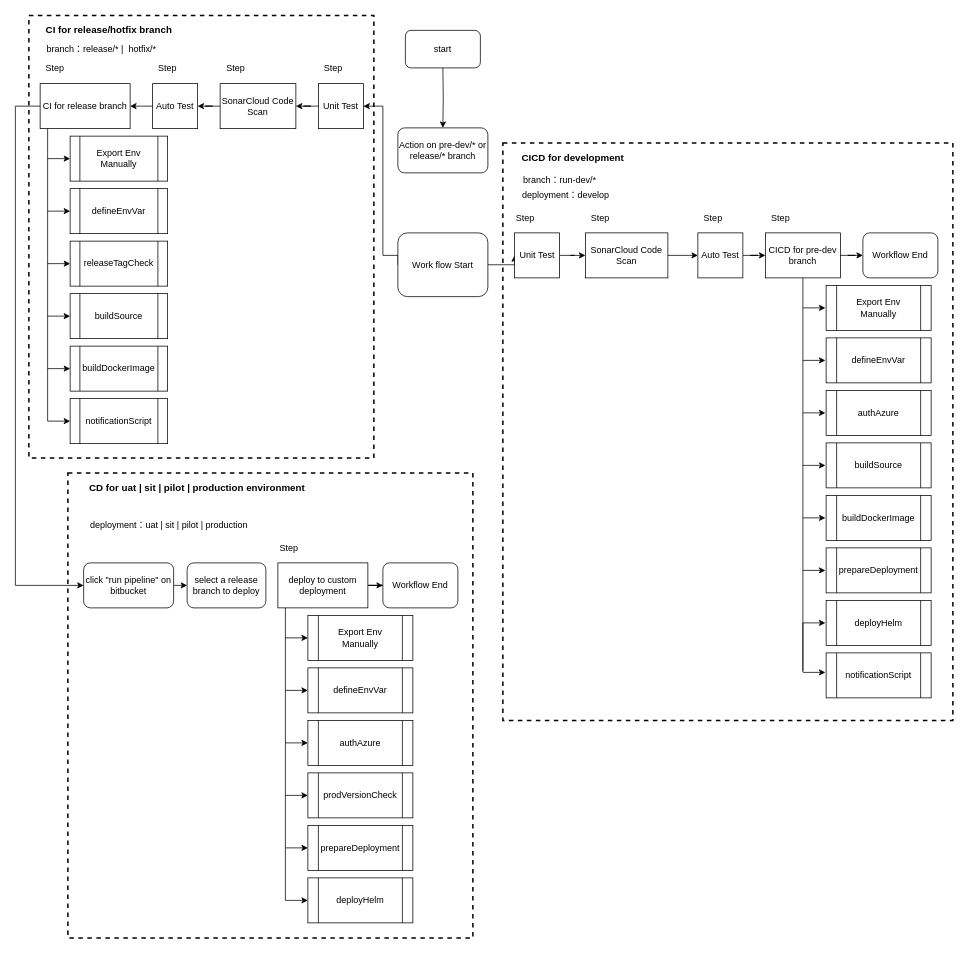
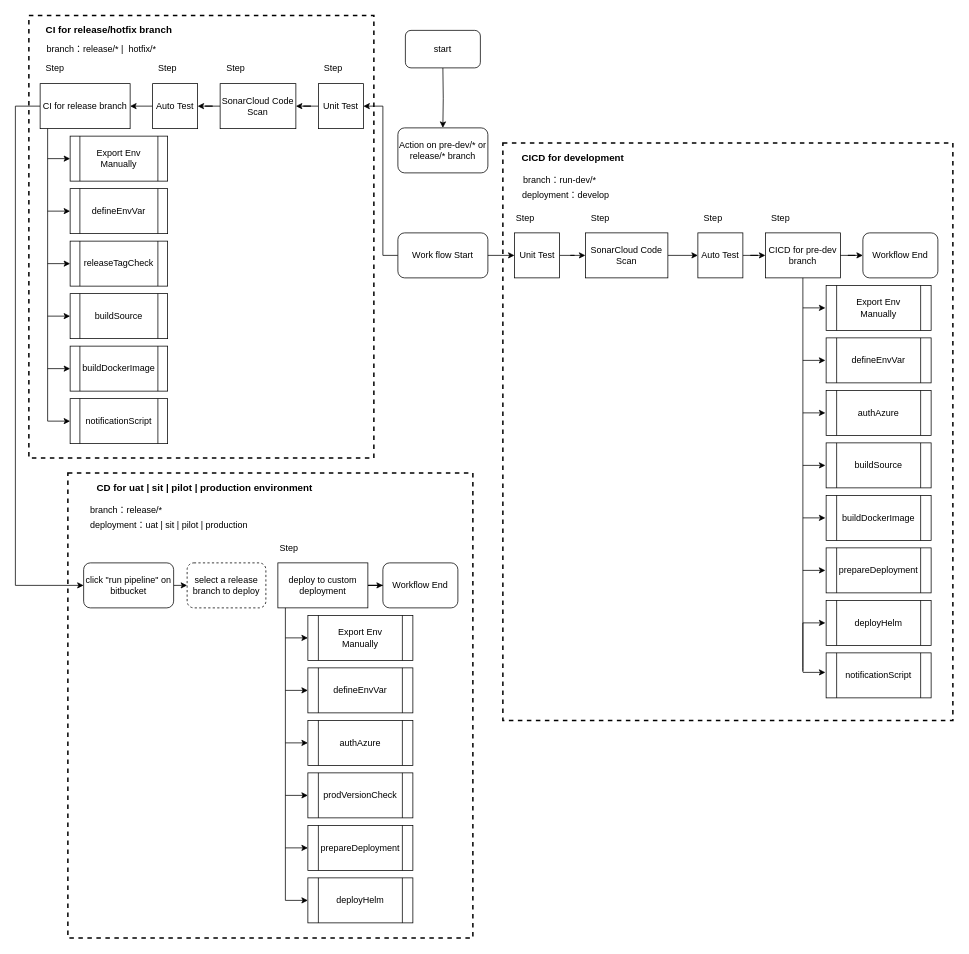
node "Work flow Start": size 90x64 -> 90x45
node "CD for uat | sit | pilot | production environment": moved (197, 488) -> (205, 488)
node "branch：release/*": added
node "select a release branch to deploy": style solid -> dashed
